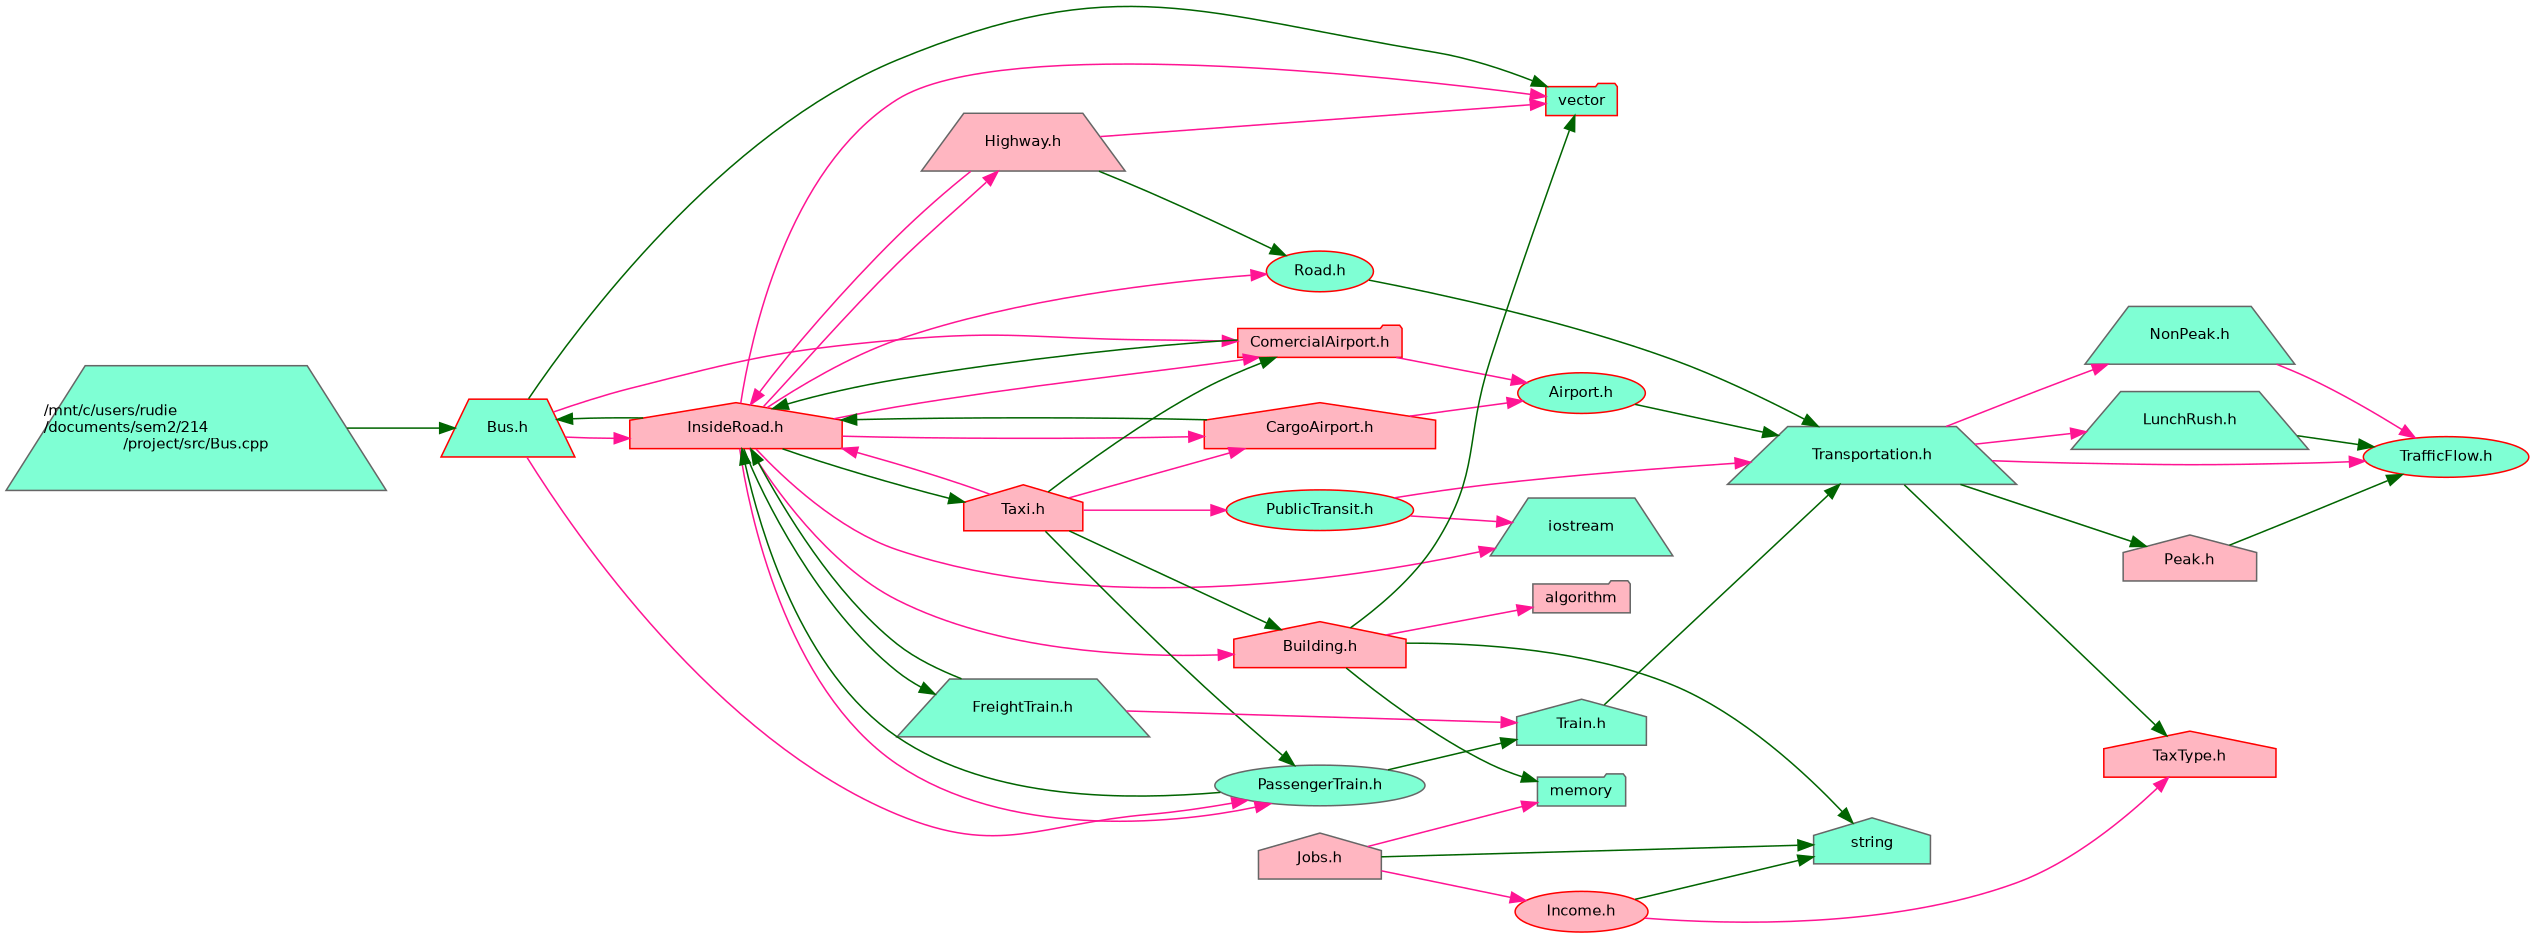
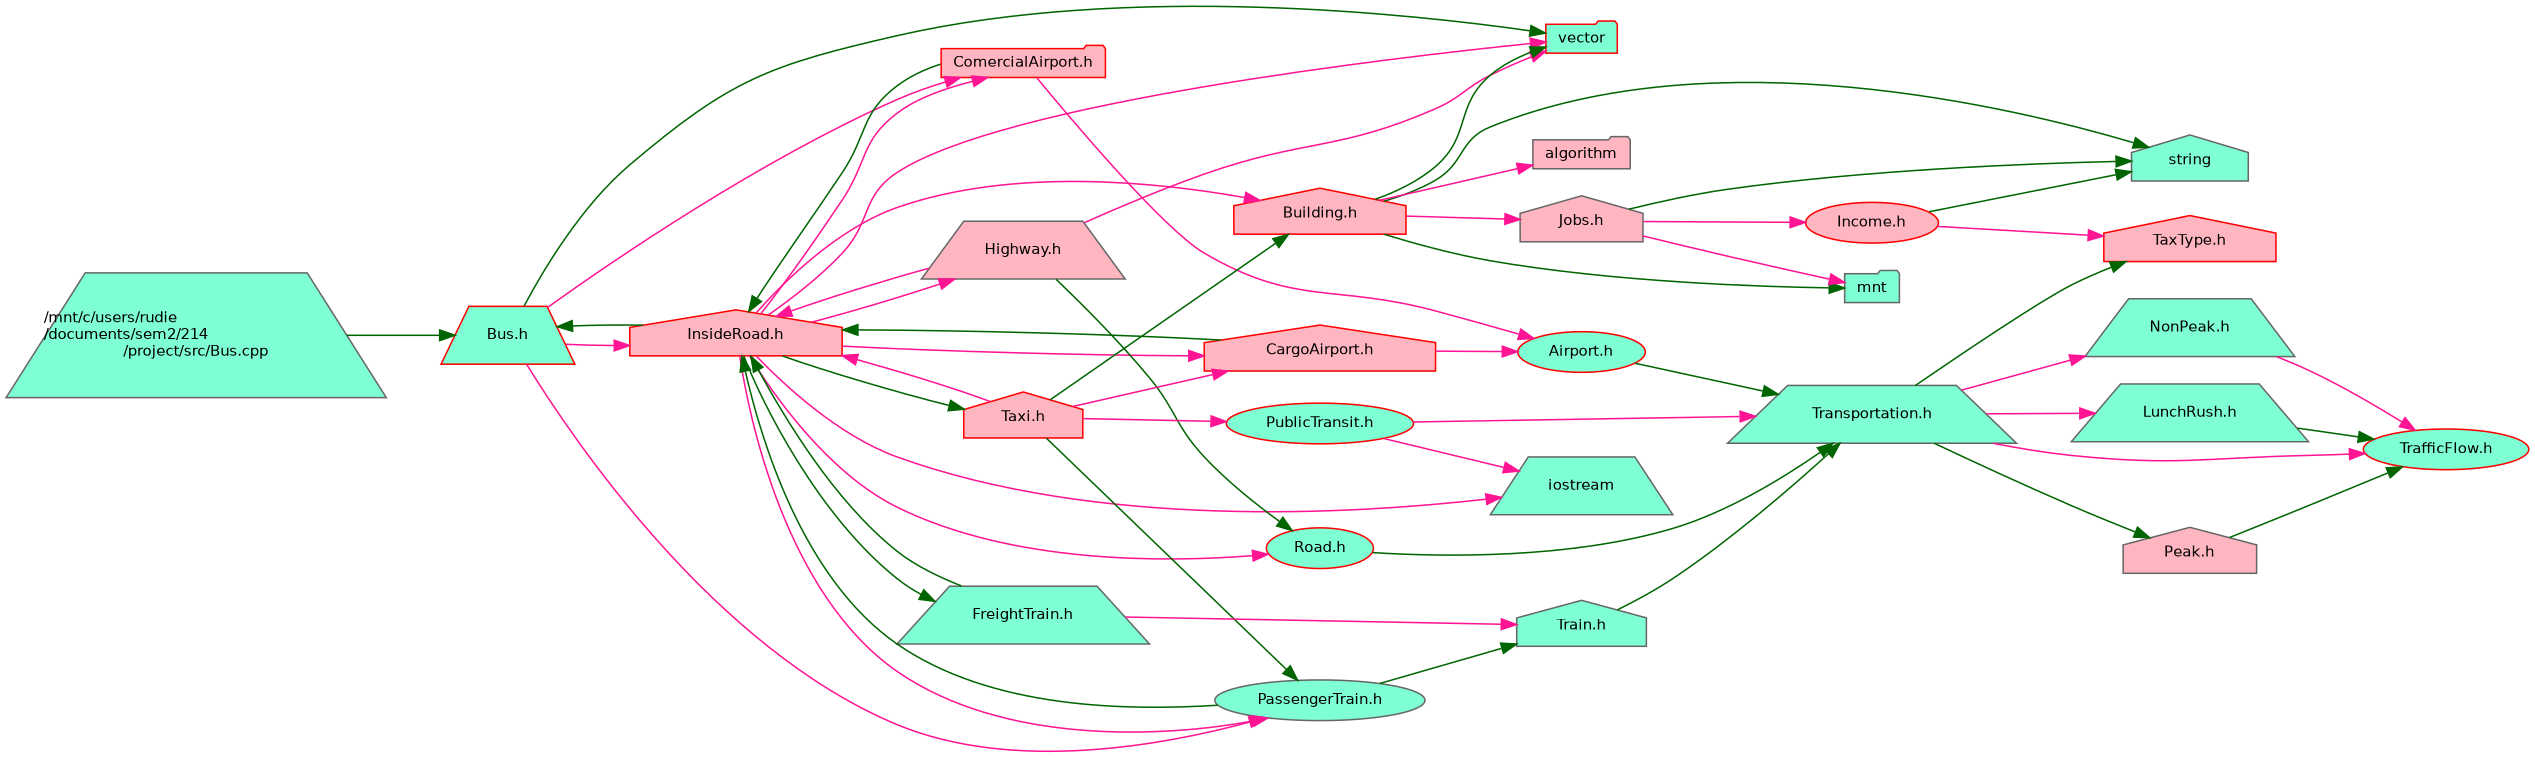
edge "Building.h" -> "Jobs.h": added
edge "Taxi.h" -> "ComercialAirport.h": removed
node "memory": label "memory" -> "mnt"
